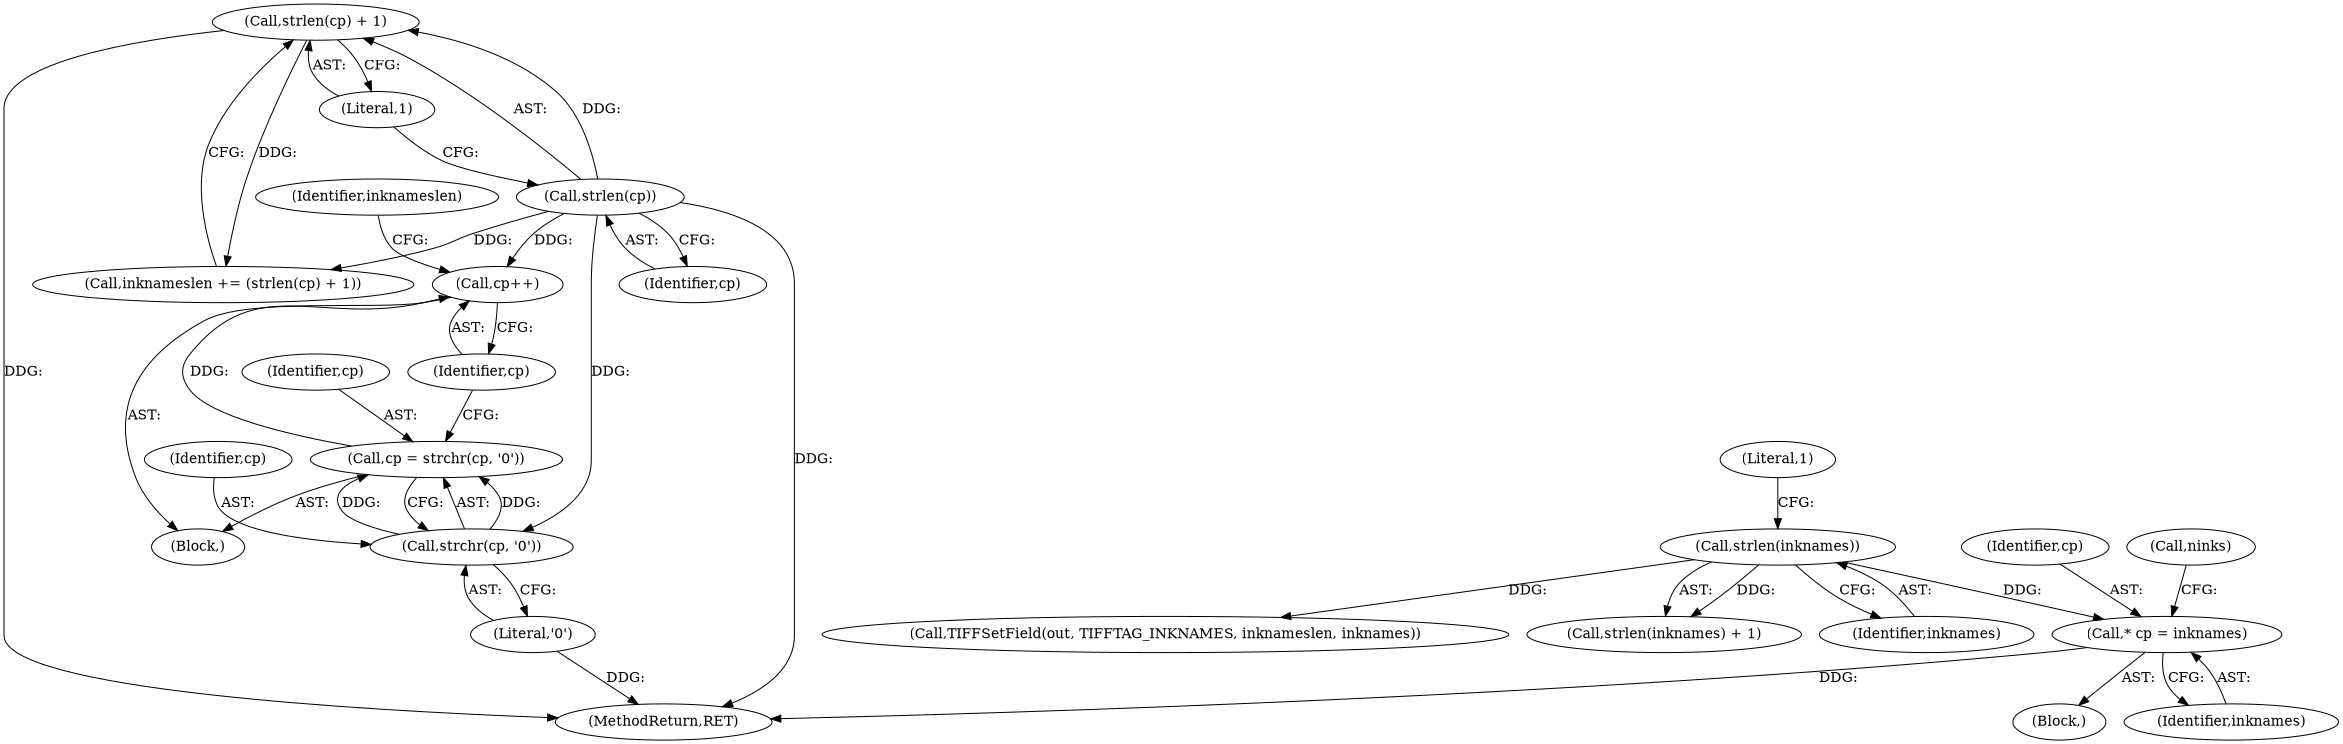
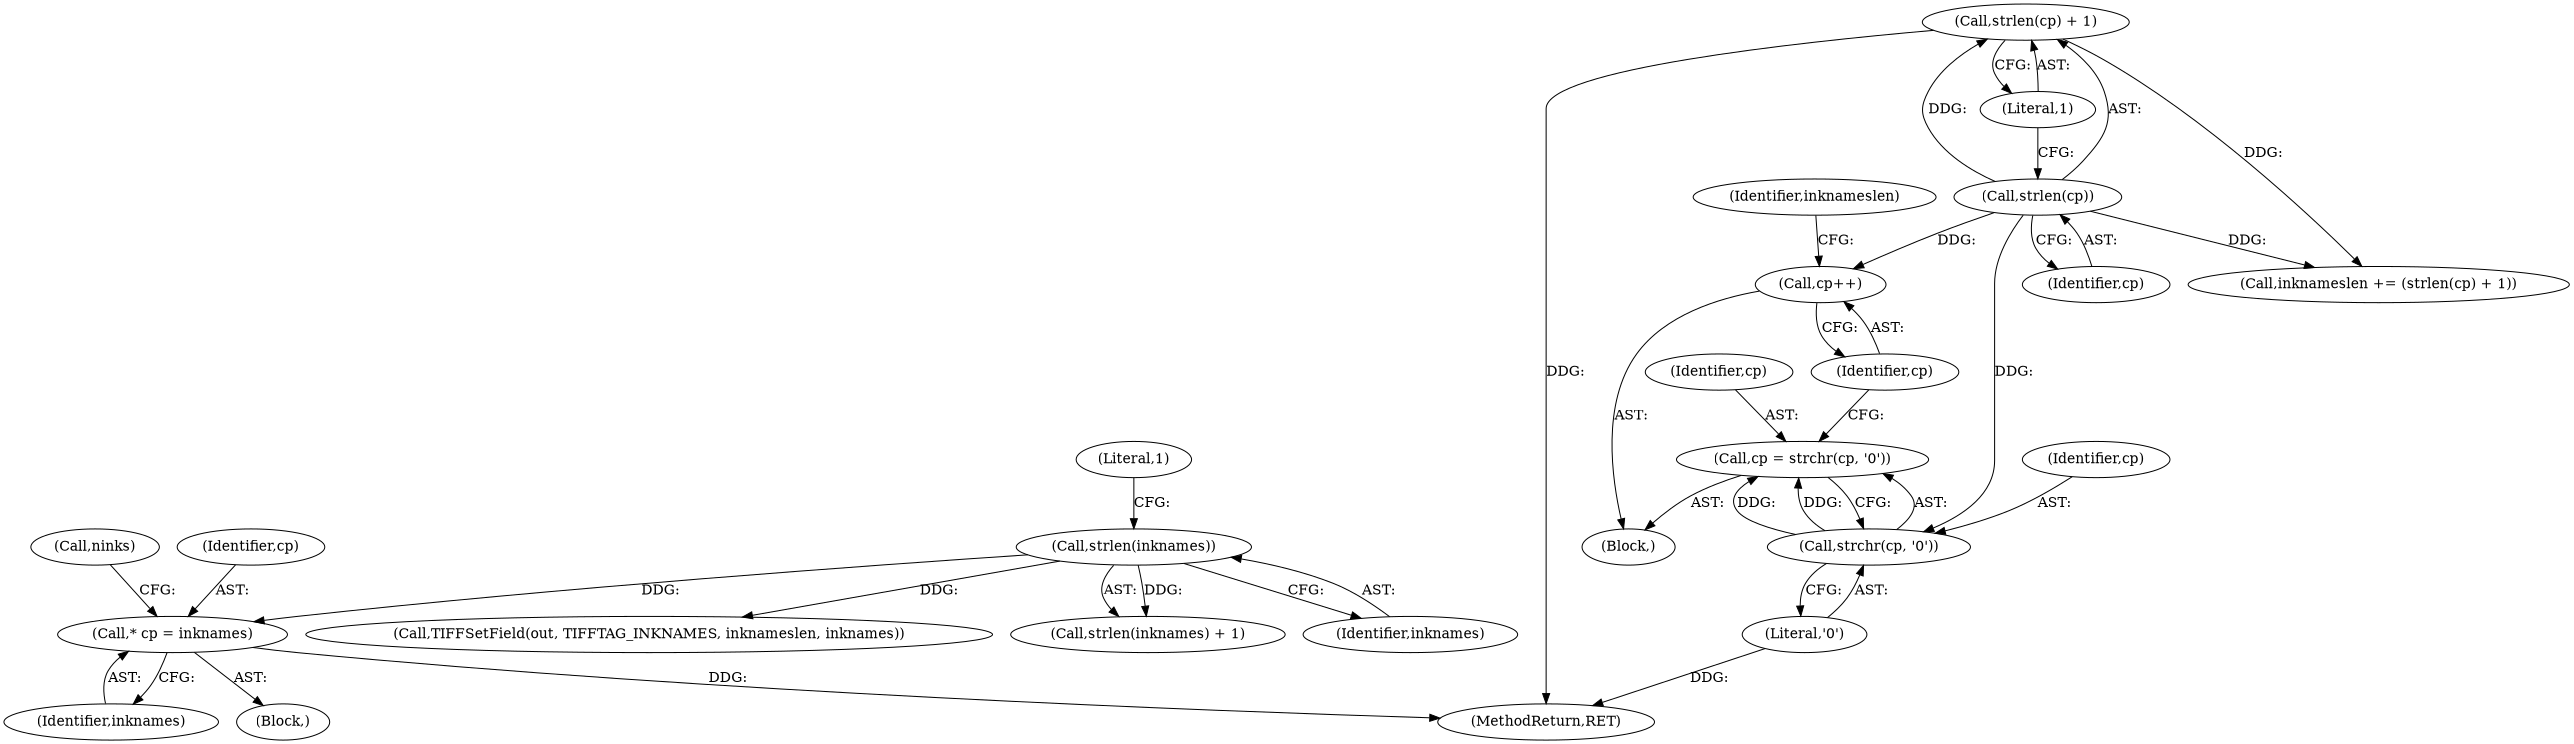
edge "(Call,inknameslen += (strlen(cp) + 1))" -> "(Call,strlen(cp) + 1)": removed, label "CFG:"
edge "(Call,cp = strchr(cp, '0'))" -> "(Call,cp++)": removed, label "DDG:"
edge "(Call,strlen(cp))" -> "(MethodReturn,RET)": removed, label "DDG:"
